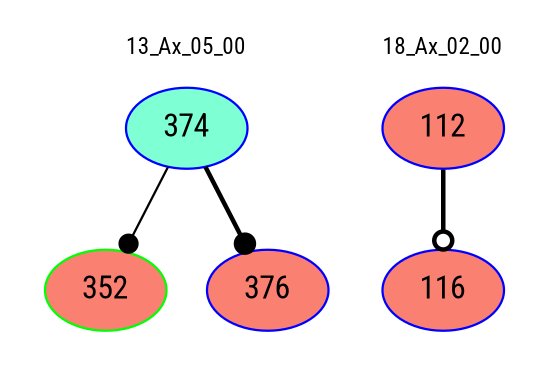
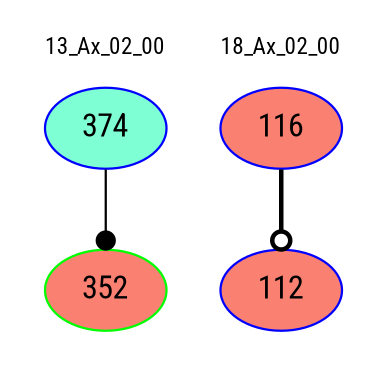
cluster "13_Ax_05_00": label "13_Ax_05_00" -> "13_Ax_02_00"
edge "112" -> "116": reversed
node "376": removed
